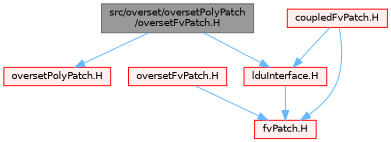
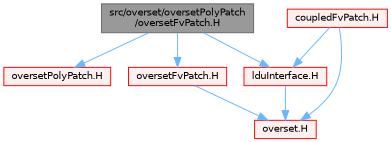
edge "src/overset/oversetPolyPatch /oversetFvPatch.H" -> "oversetFvPatch.H": added
node "fvPatch.H": label "fvPatch.H" -> "overset.H"
